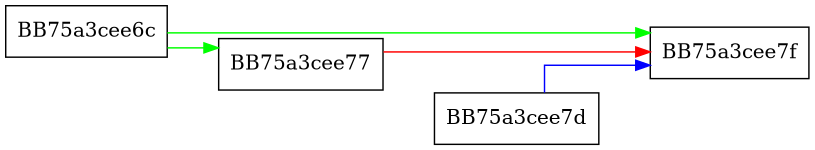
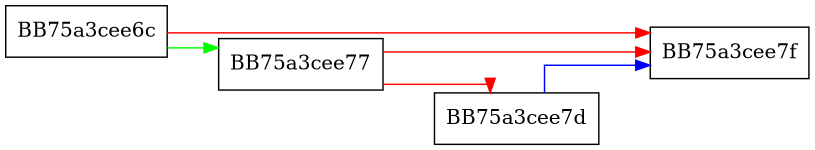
edge "BB75a3cee6c" -> "BB75a3cee7f": color green -> red
edge "BB75a3cee77" -> "BB75a3cee7d": added
